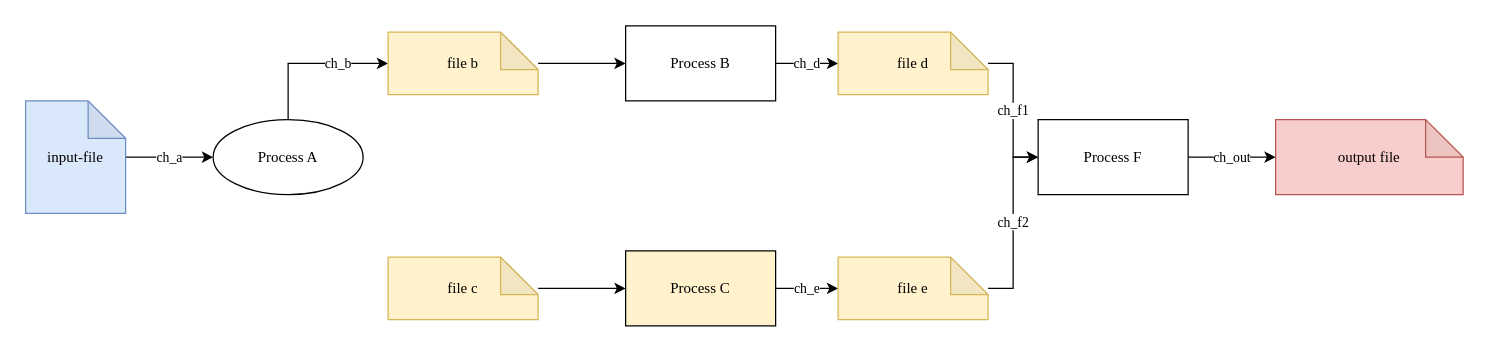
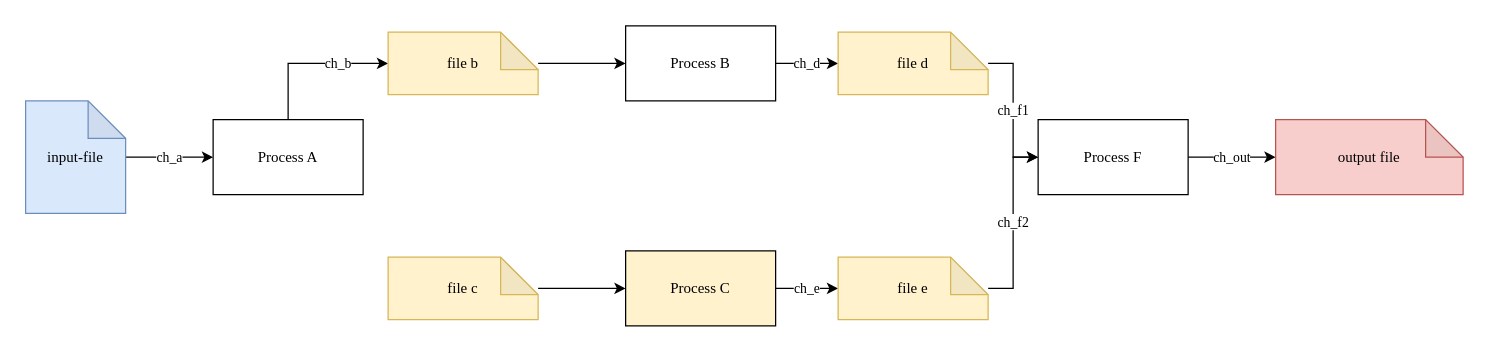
node "Process A": shape ellipse -> rectangle
